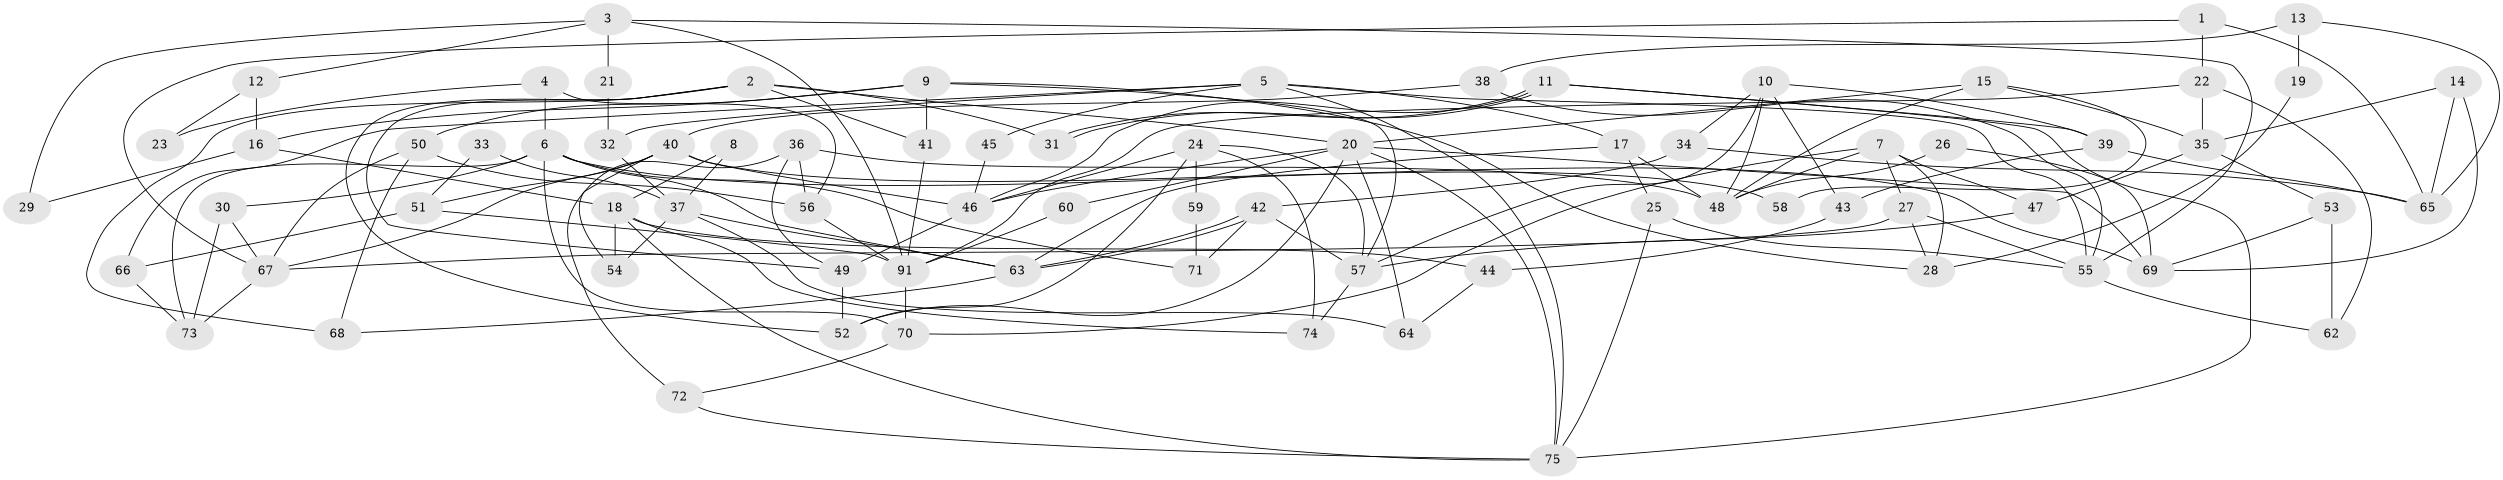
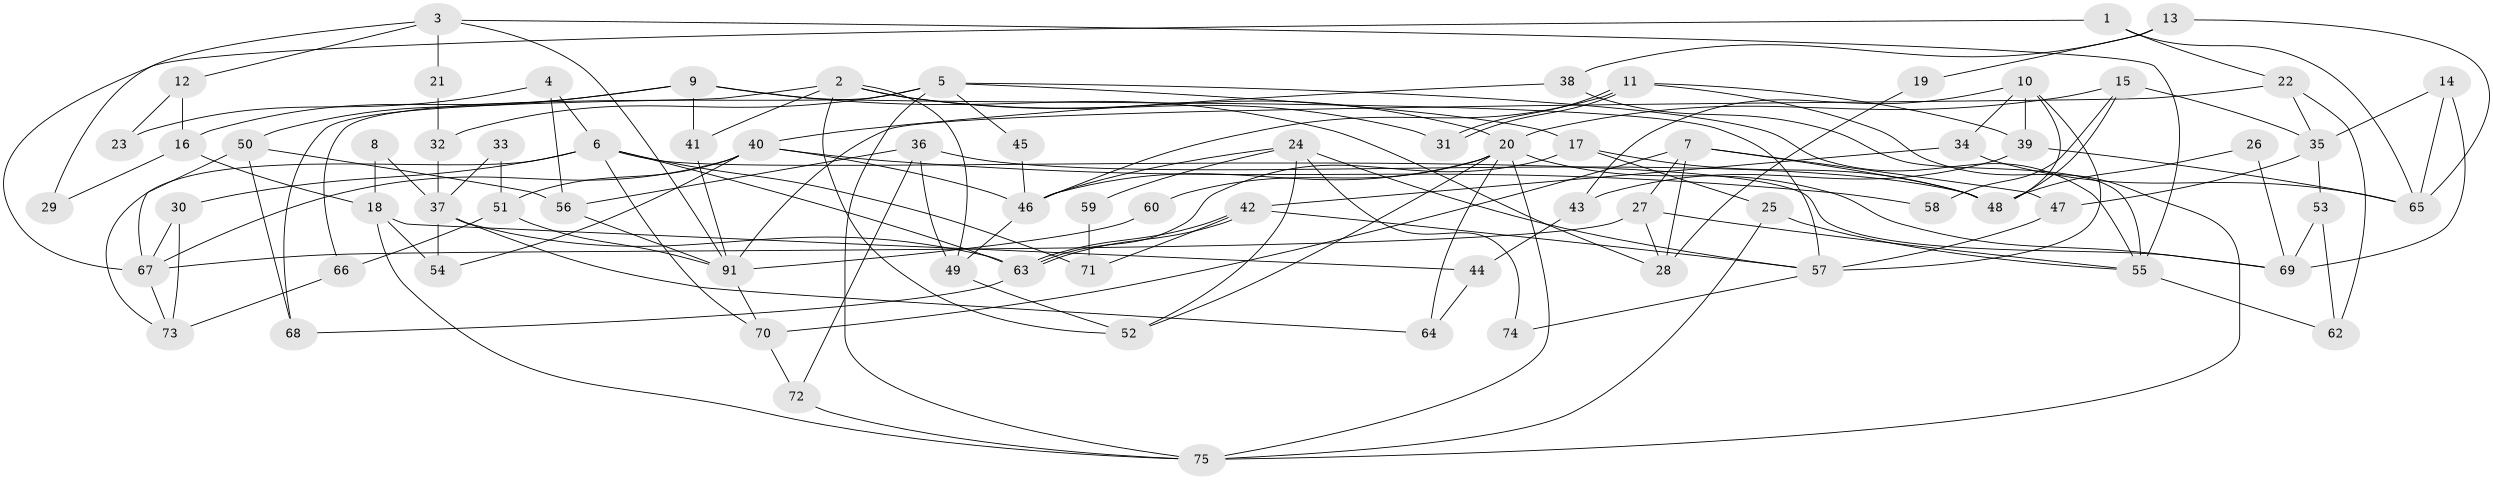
edge "18" -- "74": removed
